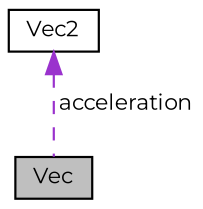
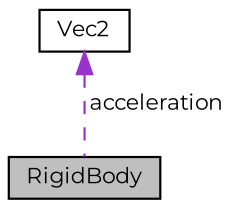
node "Vec": label "Vec" -> "RigidBody"
